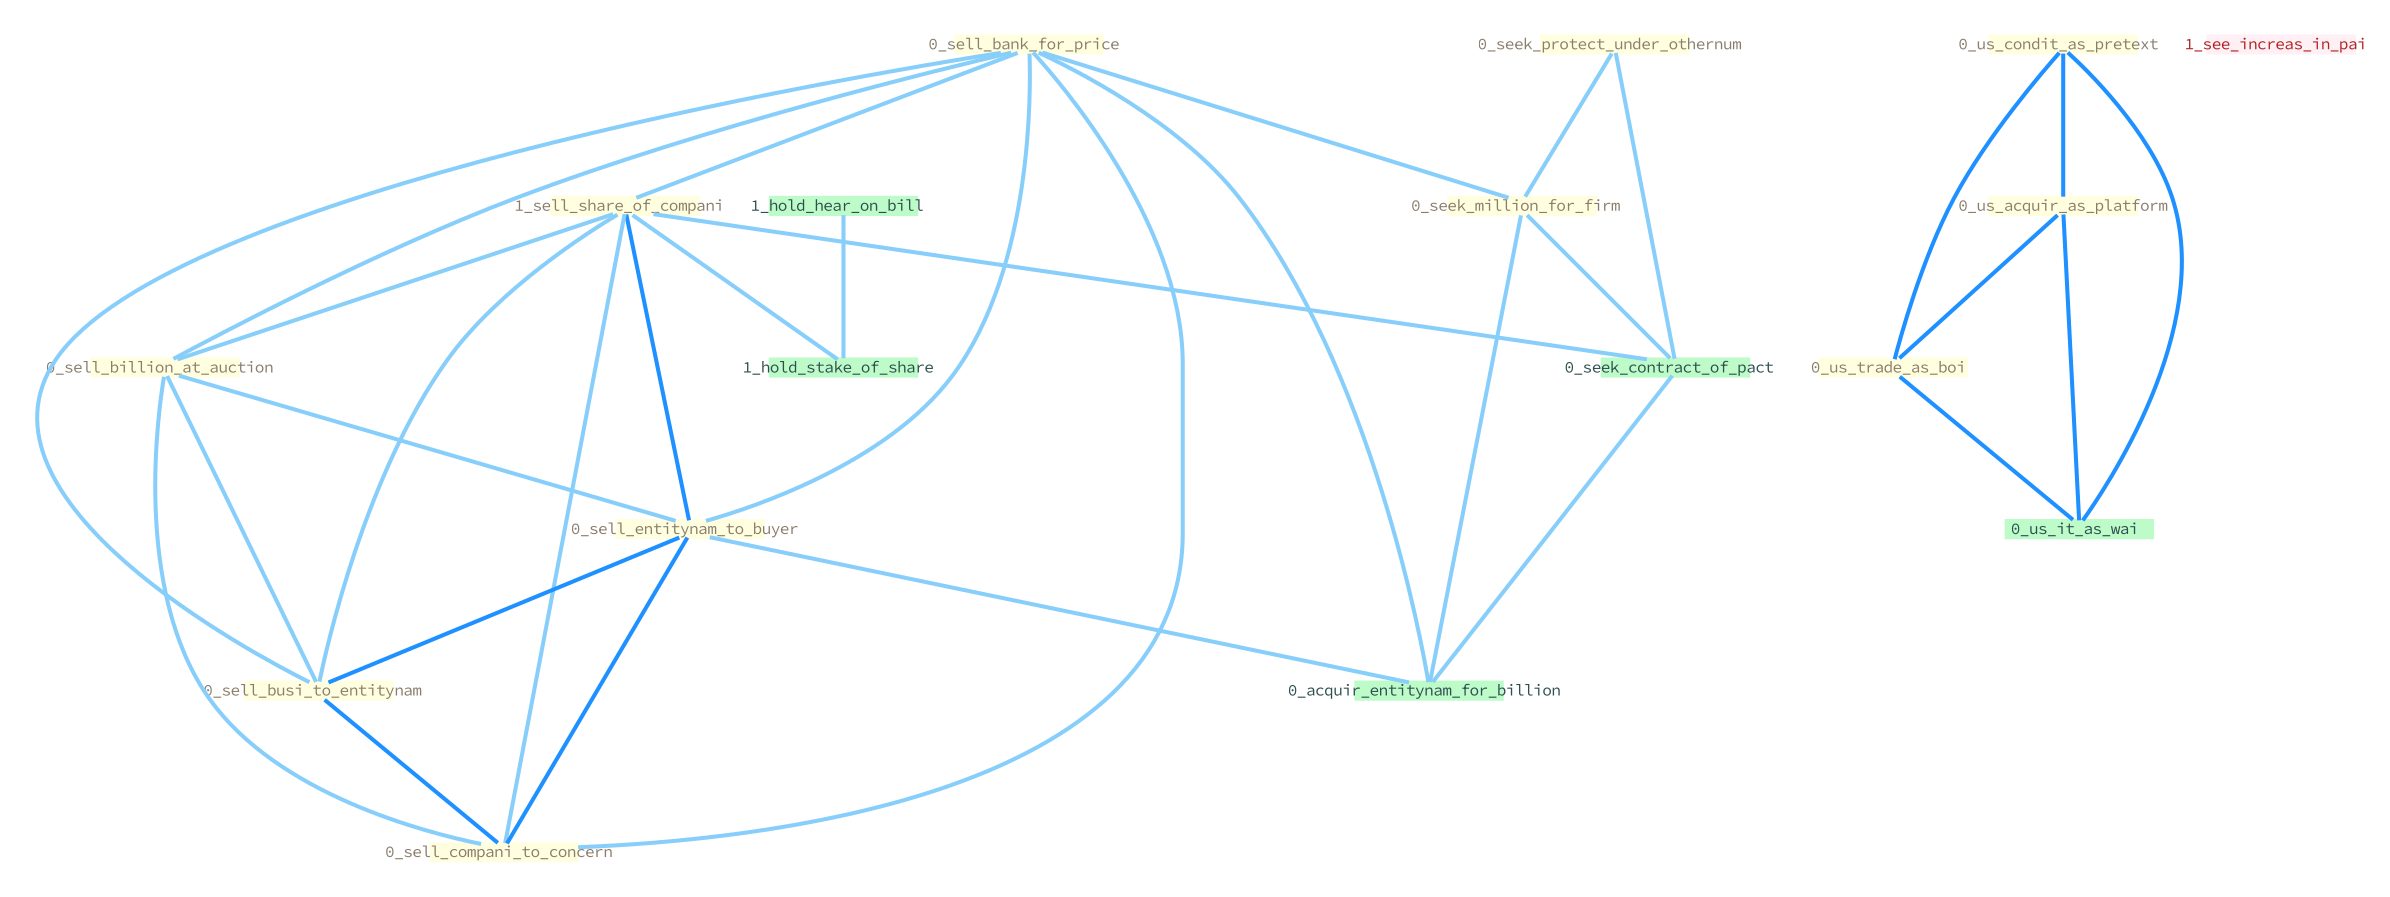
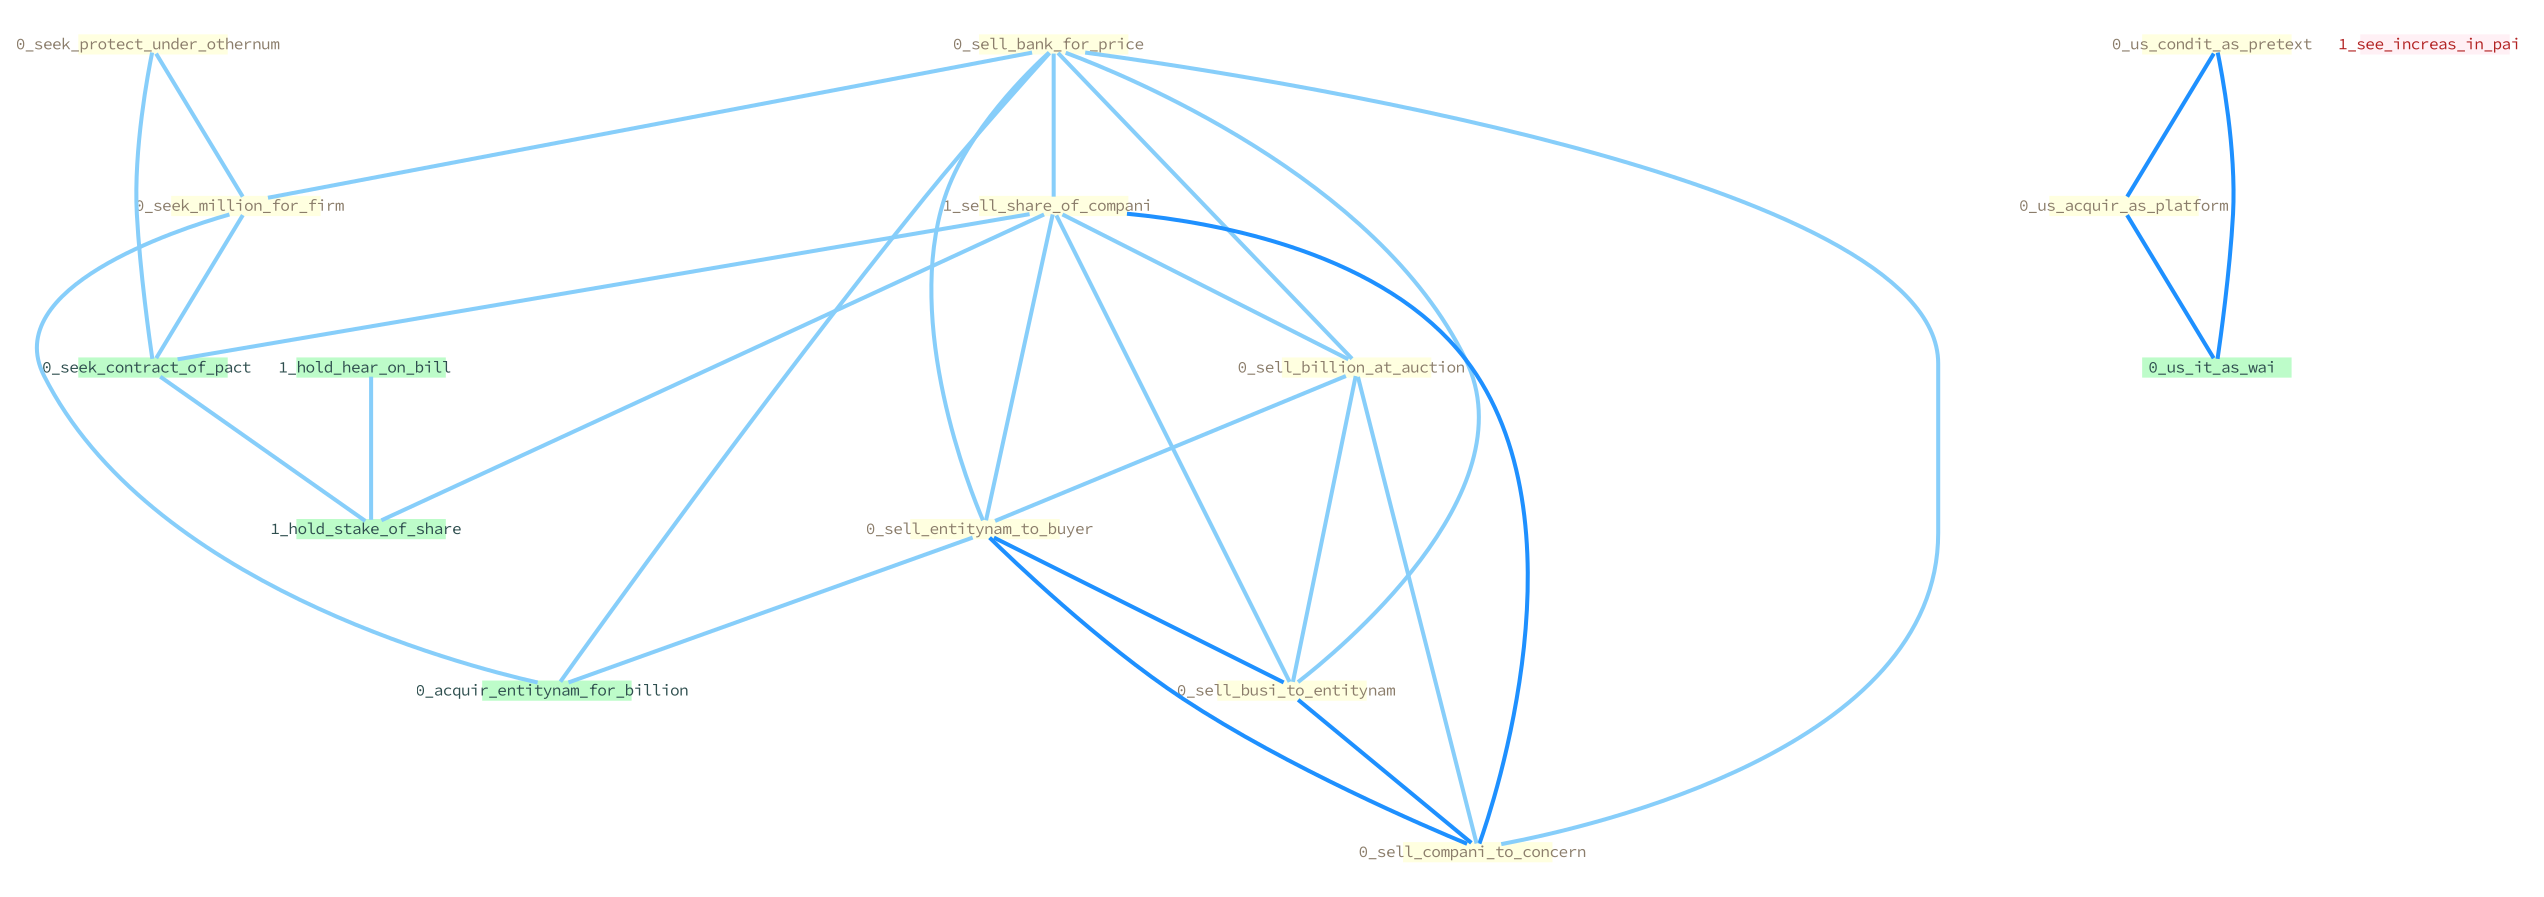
edge "1_sell_share_of_compani" -- "0_sell_entitynam_to_buyer": color #1e90ff -> #87cefa
node "0_us_trade_as_boi": removed
edge "1_sell_share_of_compani" -- "0_sell_compani_to_concern": color #87cefa -> #1e90ff
edge "0_seek_contract_of_pact" -- "0_acquir_entitynam_for_billion": now "0_seek_contract_of_pact" -- "1_hold_stake_of_share"
